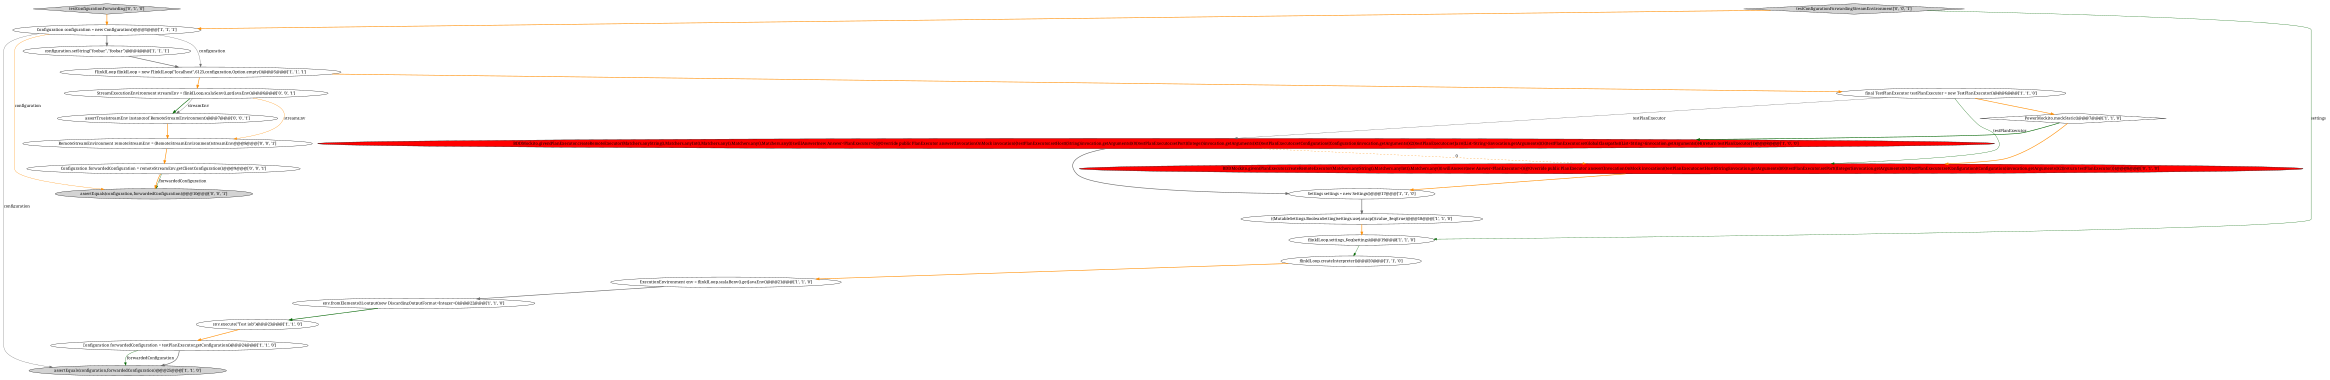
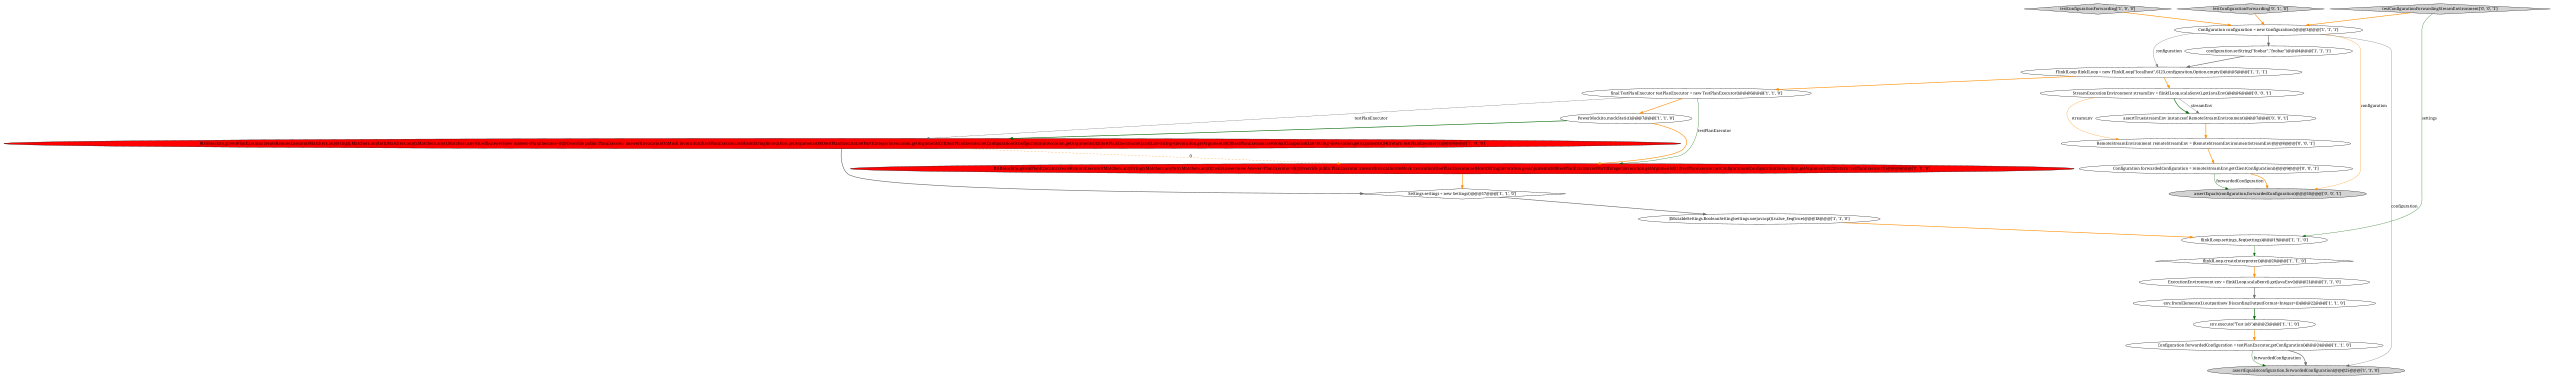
node "testConfigurationForwarding['1', '0', '0']": added
node "PowerMockito.mockStatic()@@@7@@@['1', '1', '0']": shape diamond -> ellipse
node "Settings settings = new Settings()@@@17@@@['1', '1', '0']": shape ellipse -> diamond
node "flinkILoop.createInterpreter()@@@20@@@['1', '1', '0']": shape ellipse -> diamond
